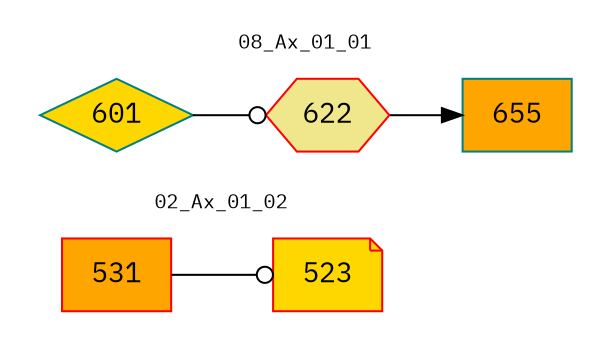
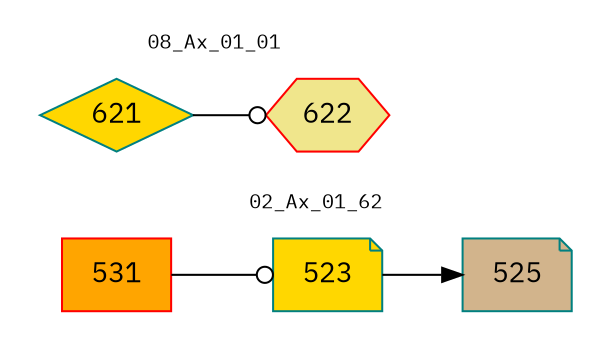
node "601": label "601" -> "621"
node "655": removed
cluster "02_Ax_01_02": label "02_Ax_01_02" -> "02_Ax_01_62"
node "523": color red -> teal
node "525": added
